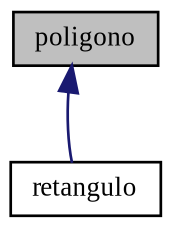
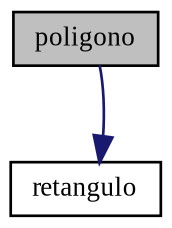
edge "retangulo" -> "poligono": reversed
